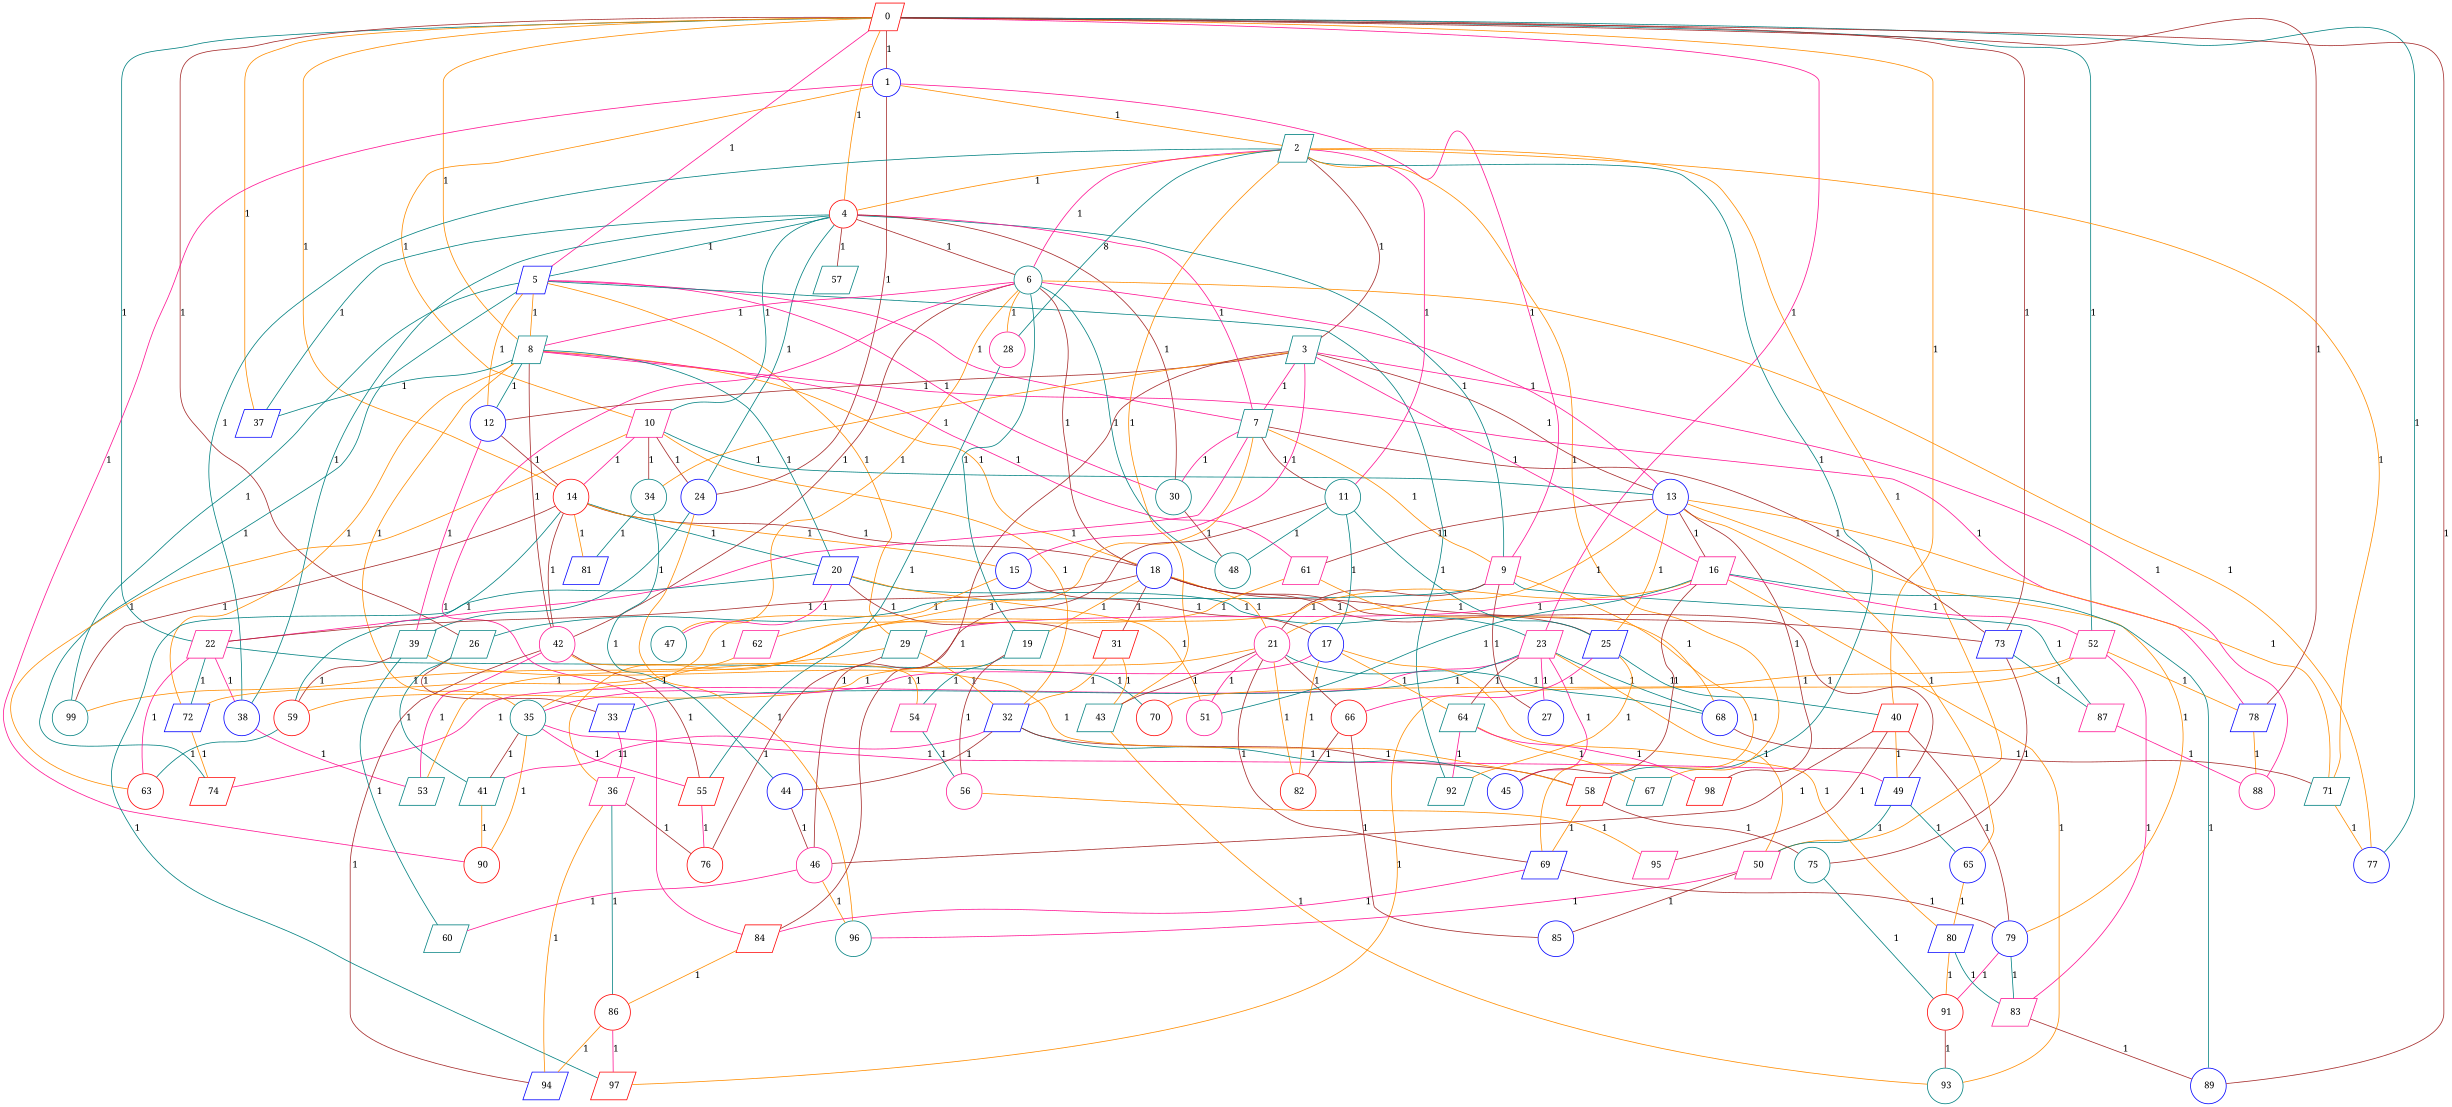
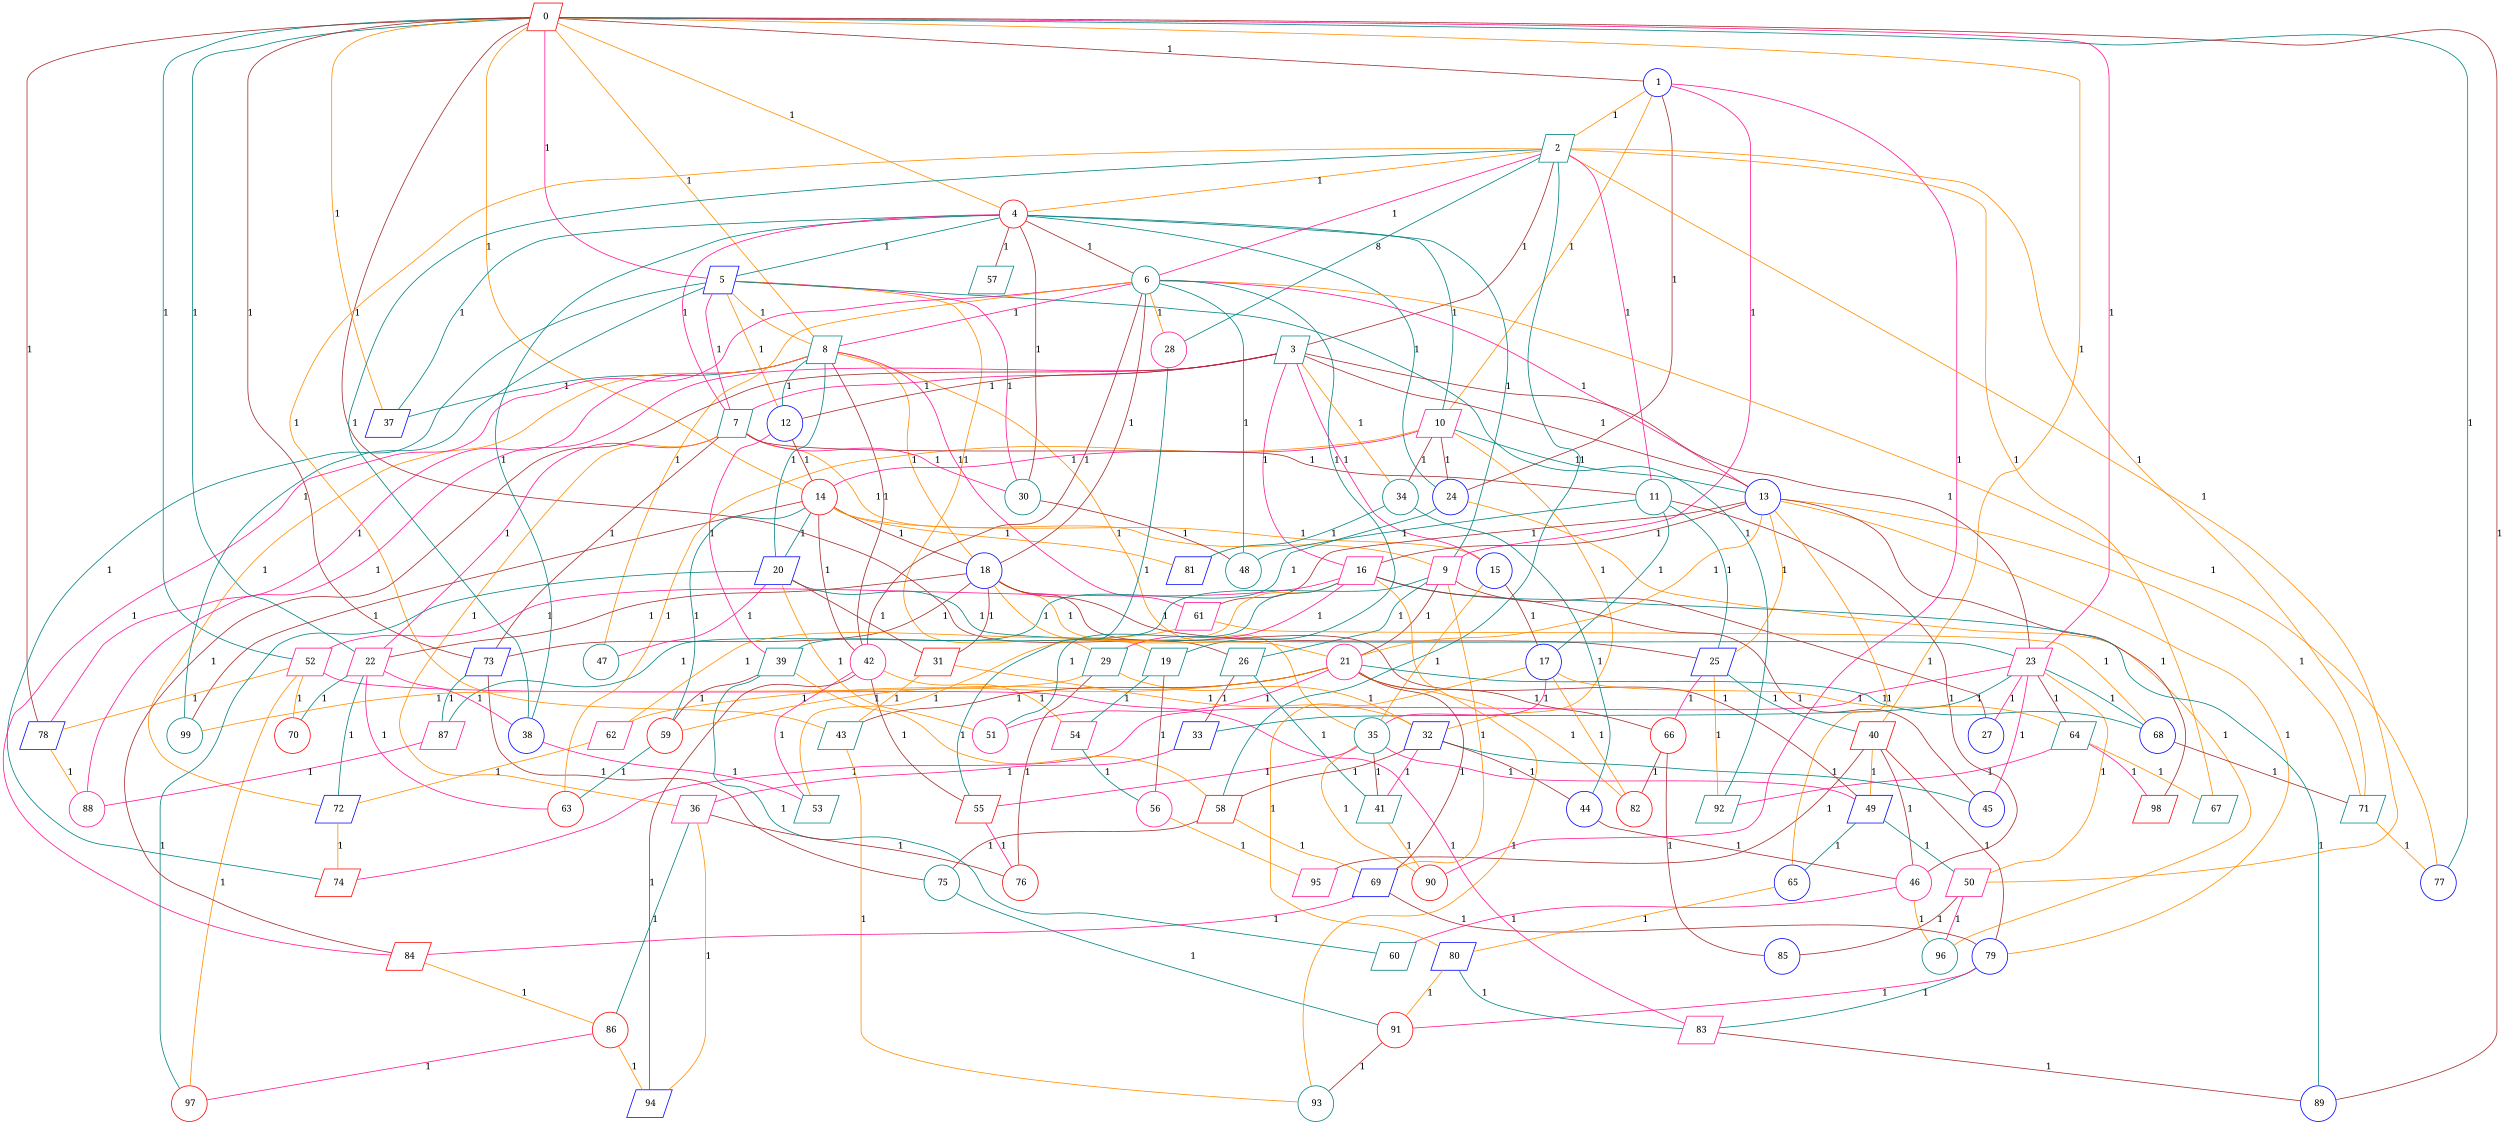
edge "3" -- "23": added, label "1"
edge "21" -- "62": added, label "1"
node "97": shape parallelogram -> circle
